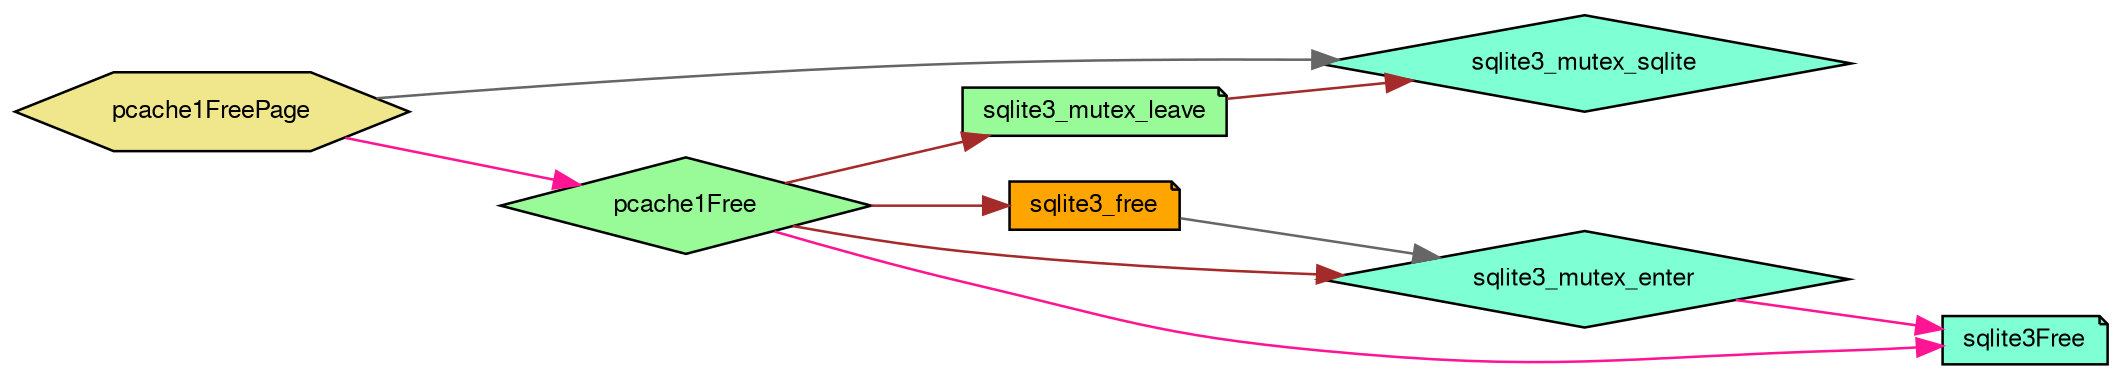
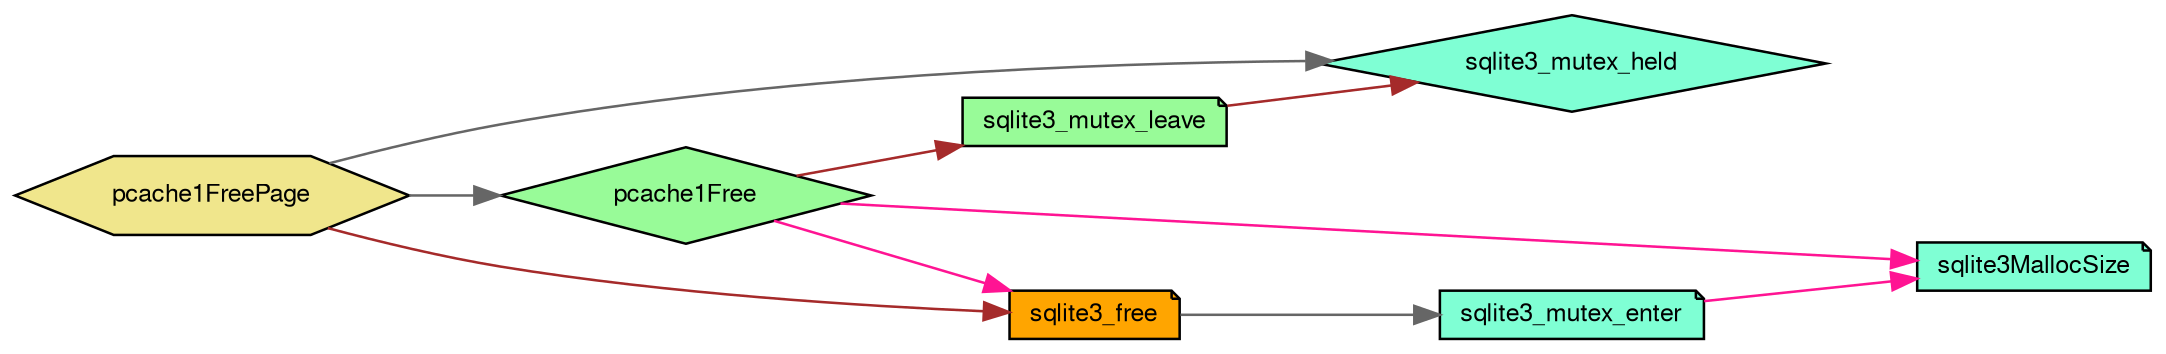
node "sqlite3_mutex_sqlite": label "sqlite3_mutex_sqlite" -> "sqlite3_mutex_held"
edge "pcache1FreePage" -> "pcache1Free": color deeppink -> gray40
edge "pcache1Free" -> "sqlite3_free": color brown -> deeppink
edge "pcache1Free" -> "sqlite3_mutex_enter": removed
node "sqlite3_mutex_enter": shape diamond -> note
edge "pcache1FreePage" -> "sqlite3_free": added
node "sqlite3Free": label "sqlite3Free" -> "sqlite3MallocSize"
